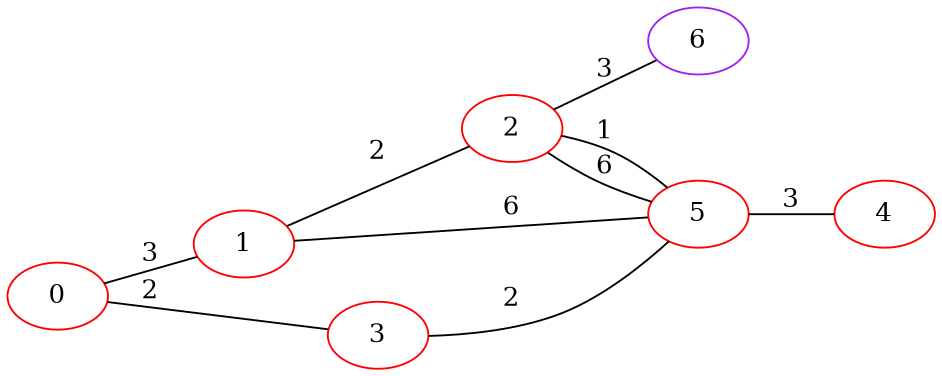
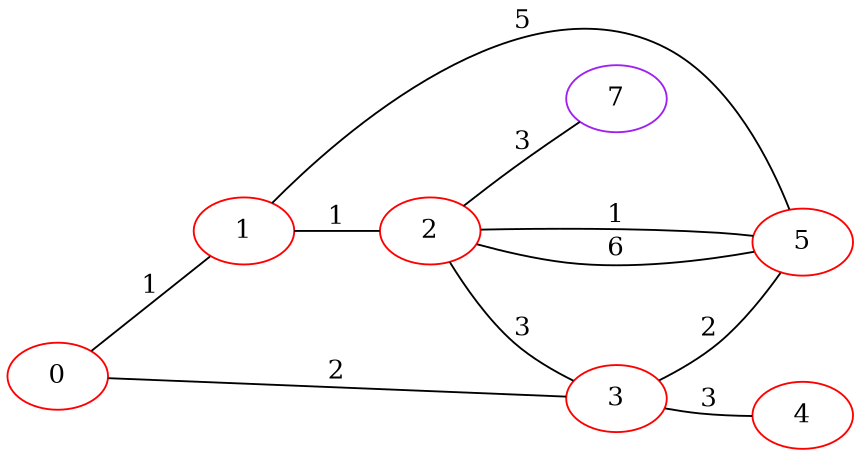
node "6": label "6" -> "7"
edge "2" -- "1": label "2" -> "1"
edge "5" -- "1": label "6" -> "5"
edge "5" -- "4": now "3" -- "4"
edge "1" -- "0": label "3" -> "1"
edge "2" -- "3": added, label "3"
